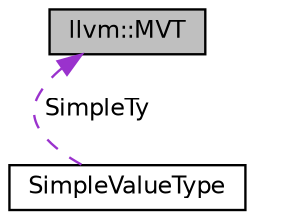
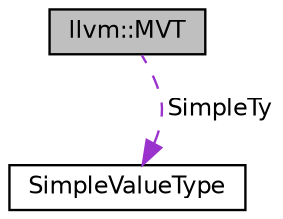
edge "SimpleValueType" -> "llvm::MVT": reversed
